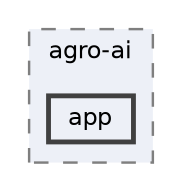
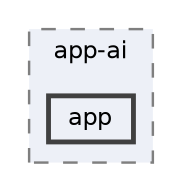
cluster "agro-ai": label "agro-ai" -> "app-ai"
